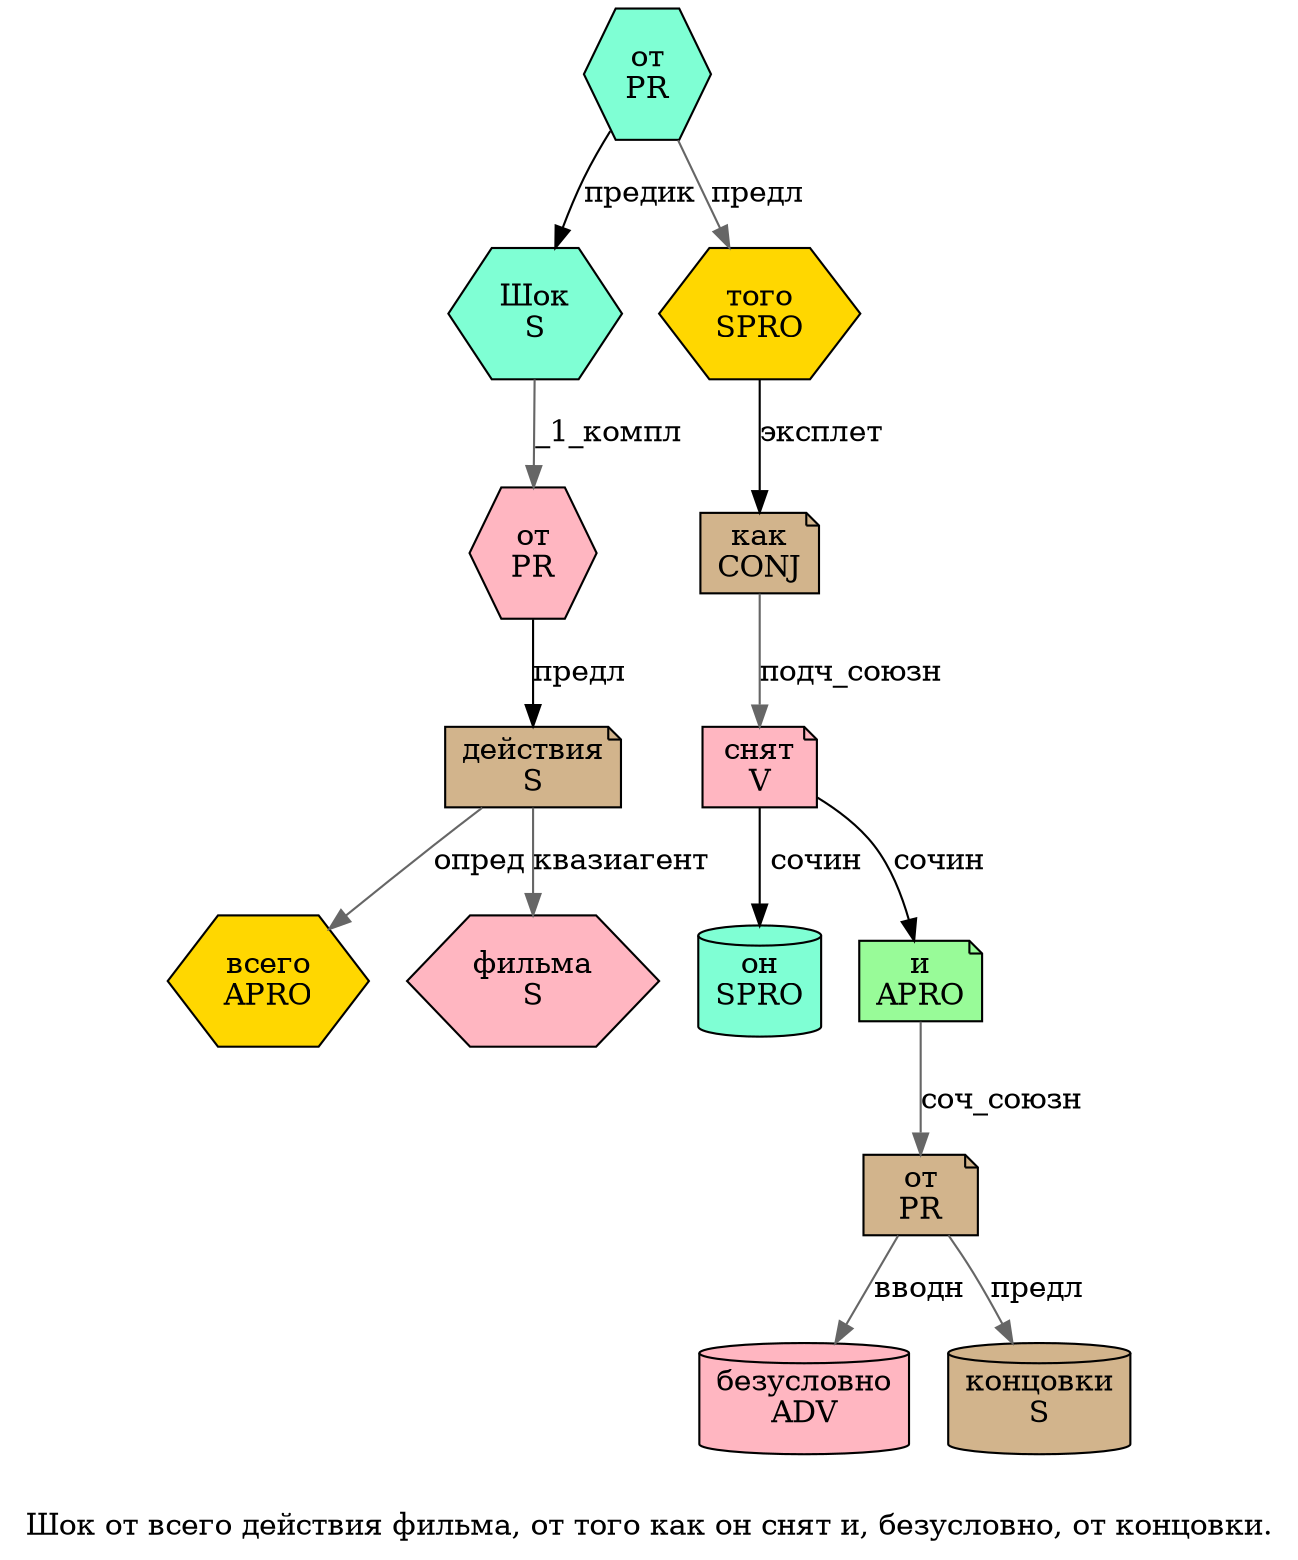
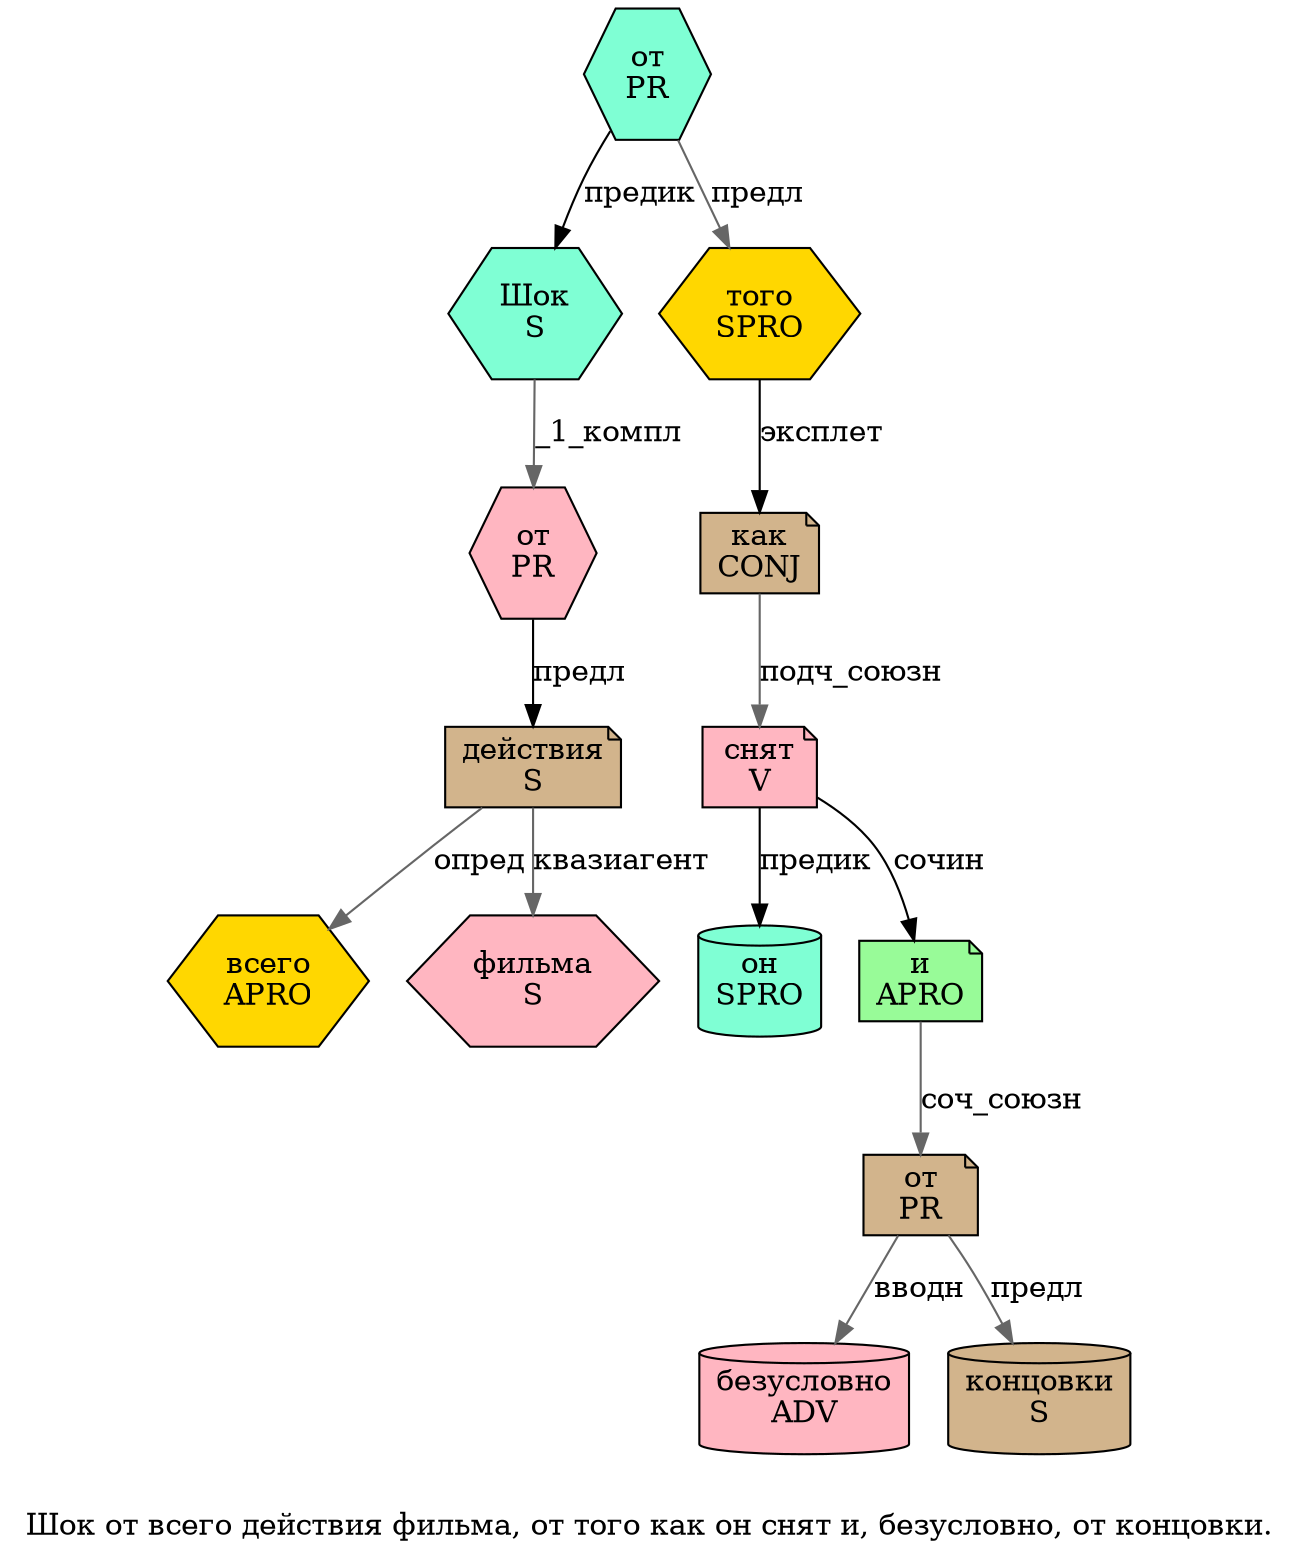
edge "снят V" -> "он SPRO": label "сочин" -> "предик"
